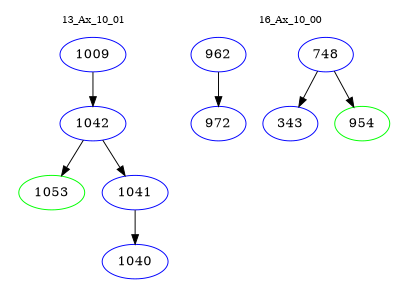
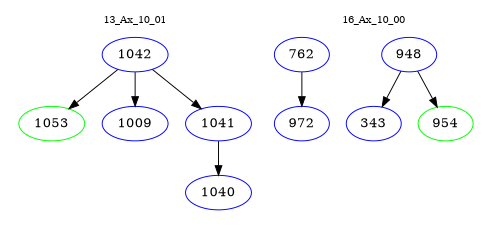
node "962": label "962" -> "762"
node "748": label "748" -> "948"
edge "1009" -> "1042": reversed
